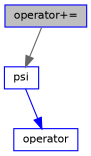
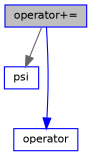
edge "psi" -> "operator": now "operator+=" -> "operator"
